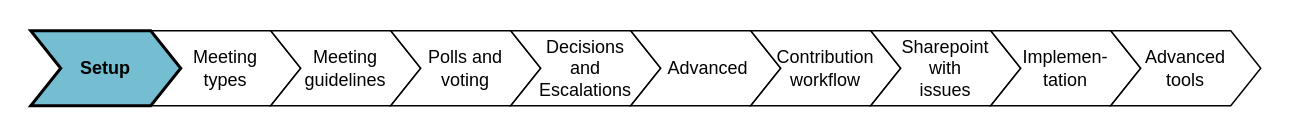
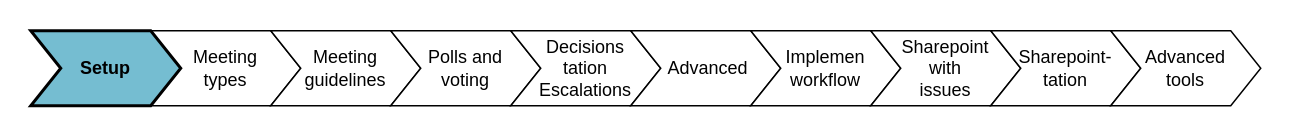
node "Decisions and Escalations": label "Decisions and Escalations" -> "Decisions tation Escalations"
node "Contribution workflow": label "Contribution workflow" -> "Implemen workflow"
node "Implemen- tation": label "Implemen- tation" -> "Sharepoint- tation"
